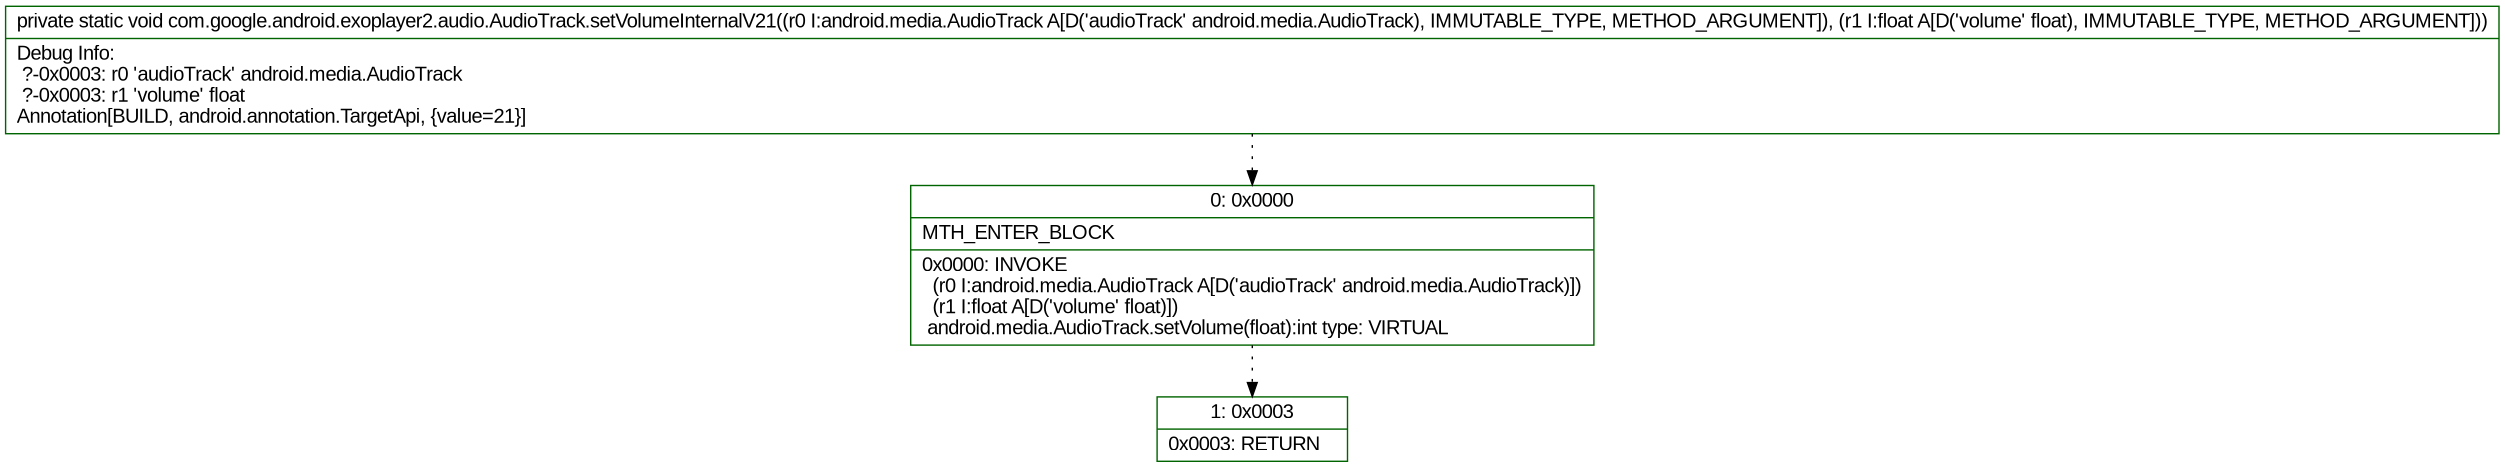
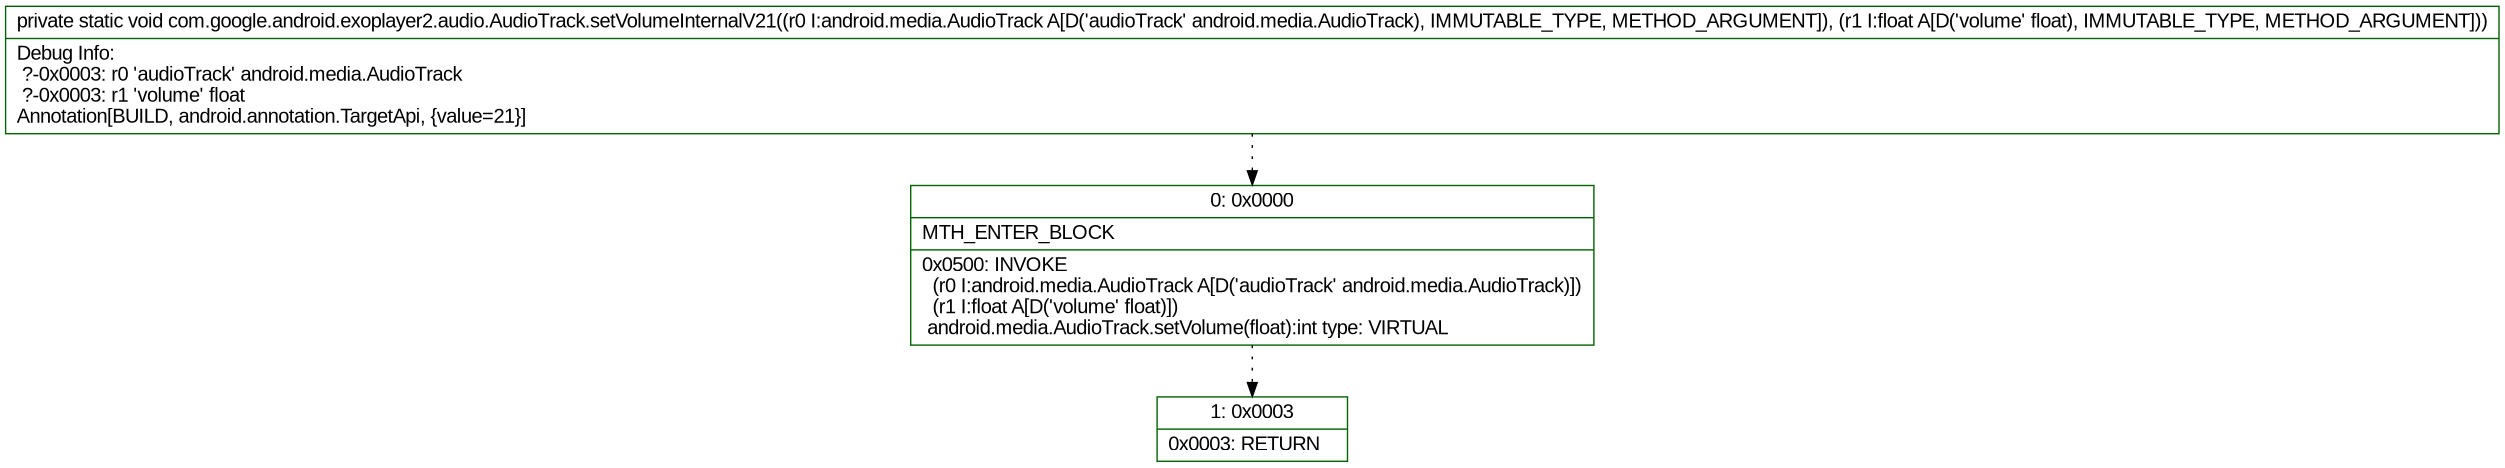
node "0: 0x0000": text "0x0000: INVOKE" -> "0x0500: INVOKE"
